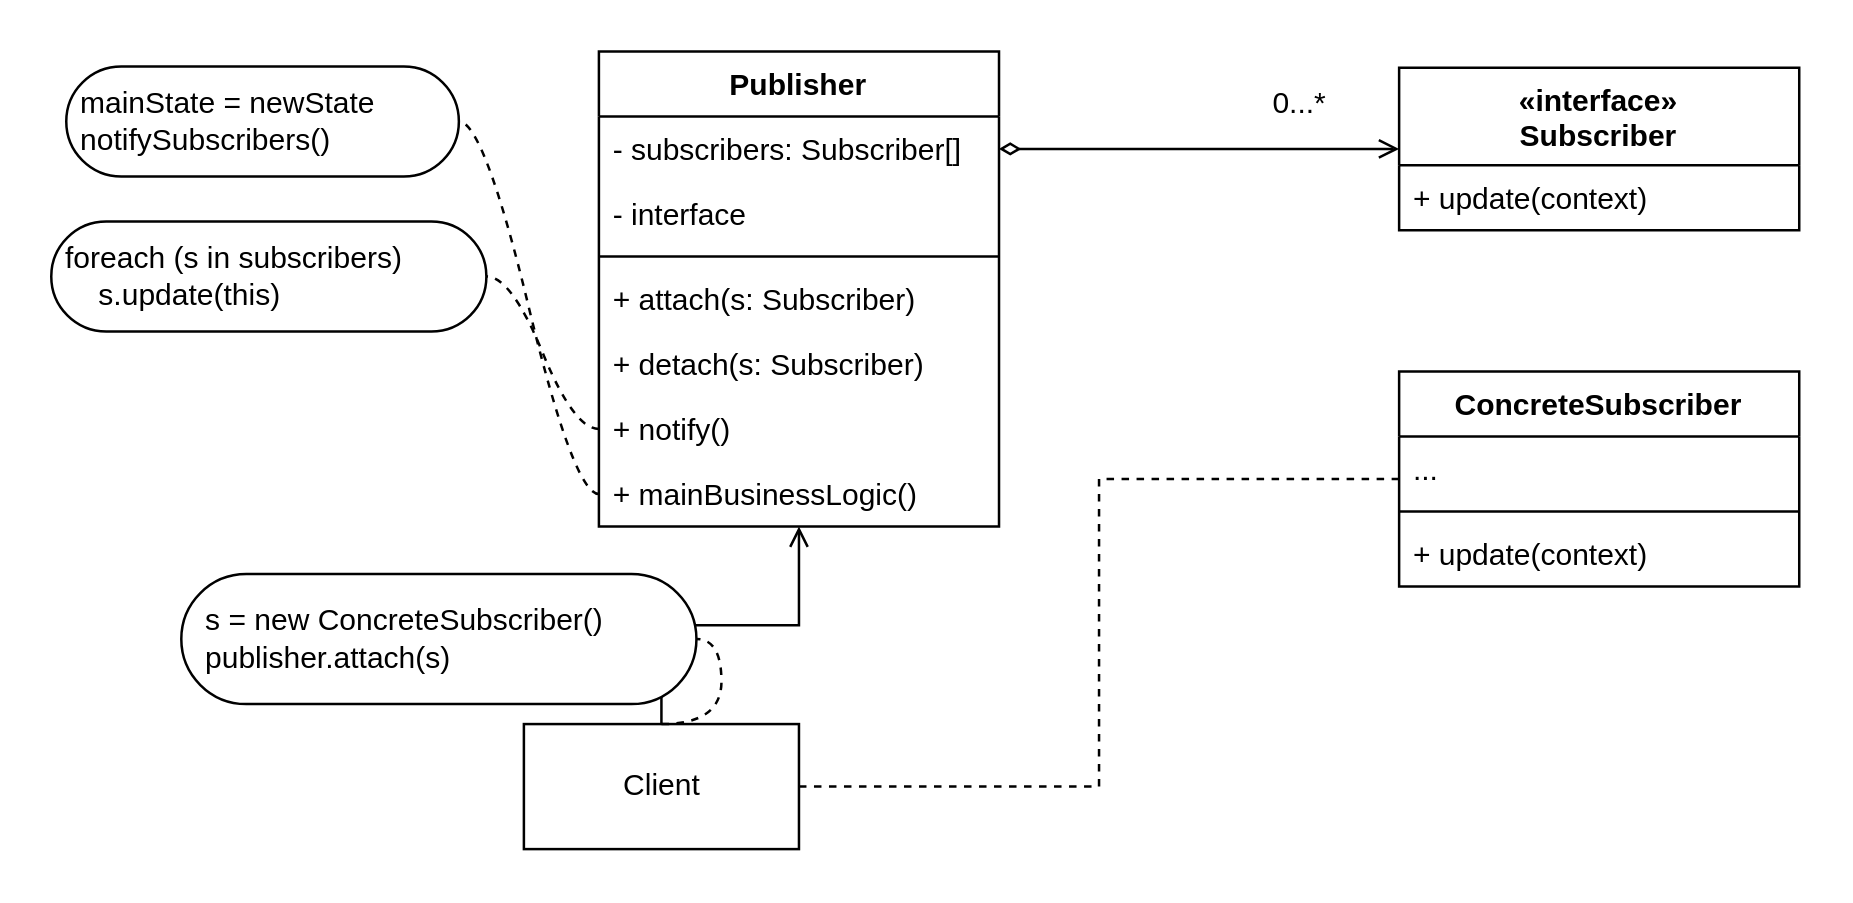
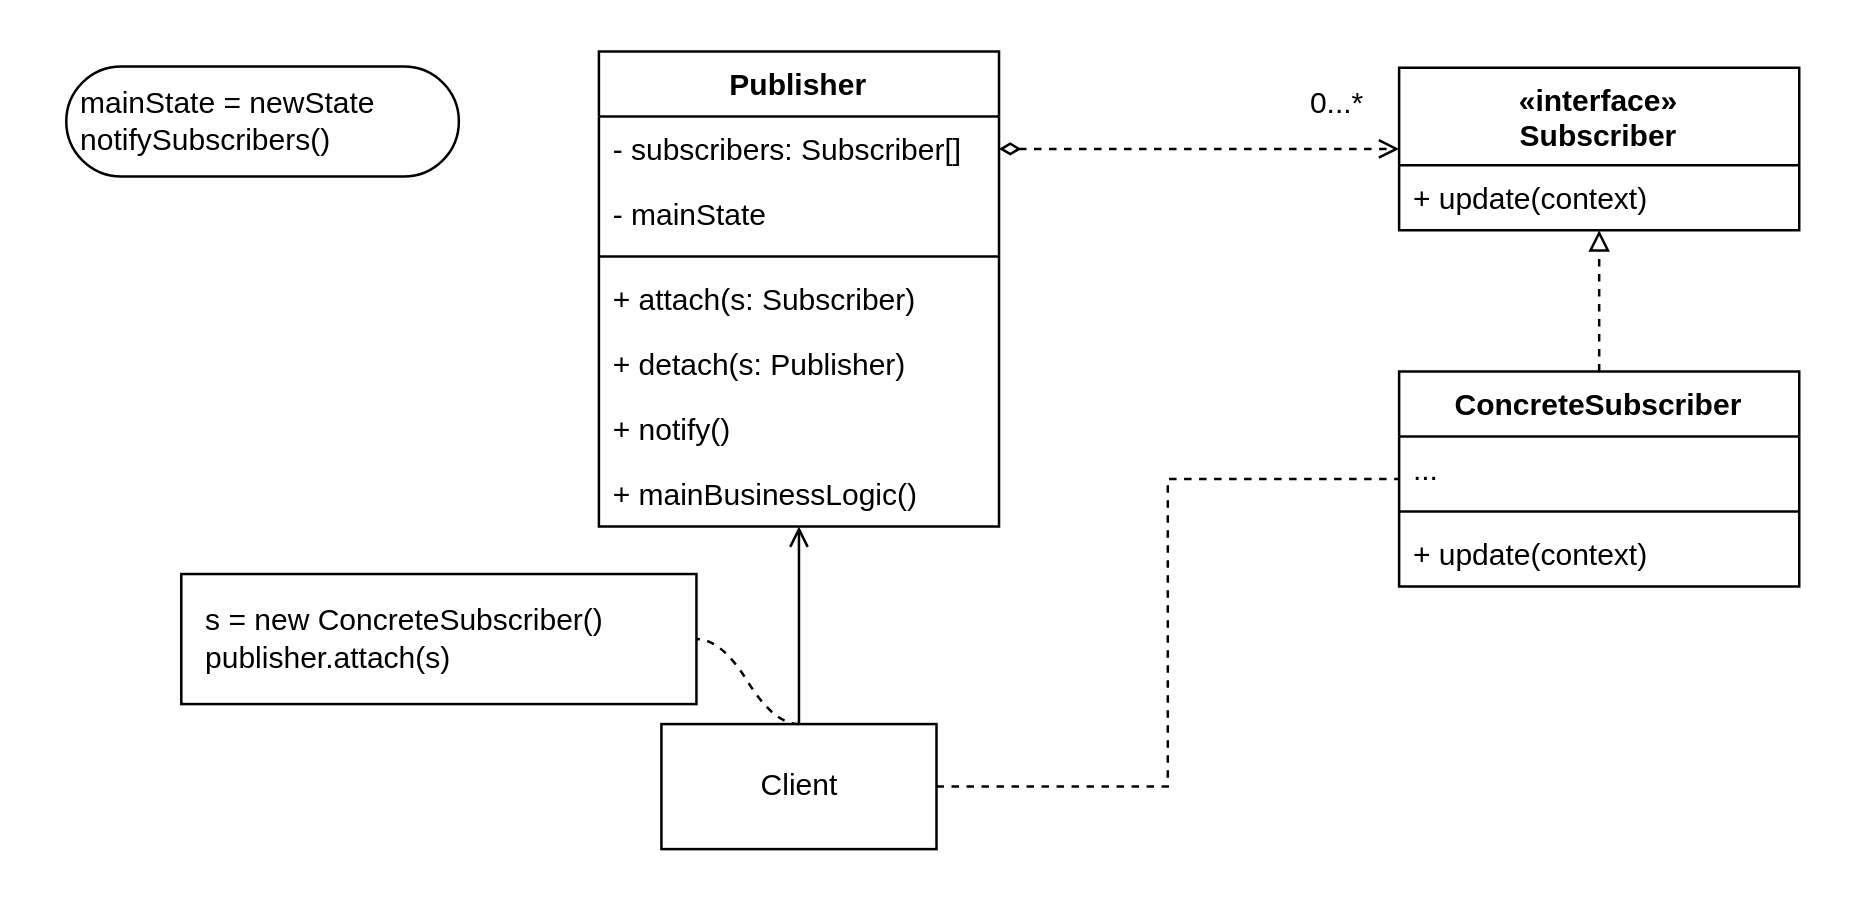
node "0...*": moved (1298, 104) -> (1335, 104)
edge "- subscribers: Subscriber[]" -- "«interface» Subscriber": style solid -> dashed
node "- interface": label "- interface" -> "- mainState"
edge "mainState = newState notifySubscribers()" -- "+ mainBusinessLogic()": removed
node "foreach (s in subscribers) s.update(this)": removed
edge "ConcreteSubscriber" -> "«interface» Subscriber": added
node "+ detach(s: Subscriber)": label "+ detach(s: Subscriber)" -> "+ detach(s: Publisher)"
edge "foreach (s in subscribers) s.update(this)" -- "+ notify()": removed
node "s = new ConcreteSubscriber() publisher.attach(s)": shape rounded rectangle -> rectangle
node "Client": moved (661, 786) -> (799, 786)
